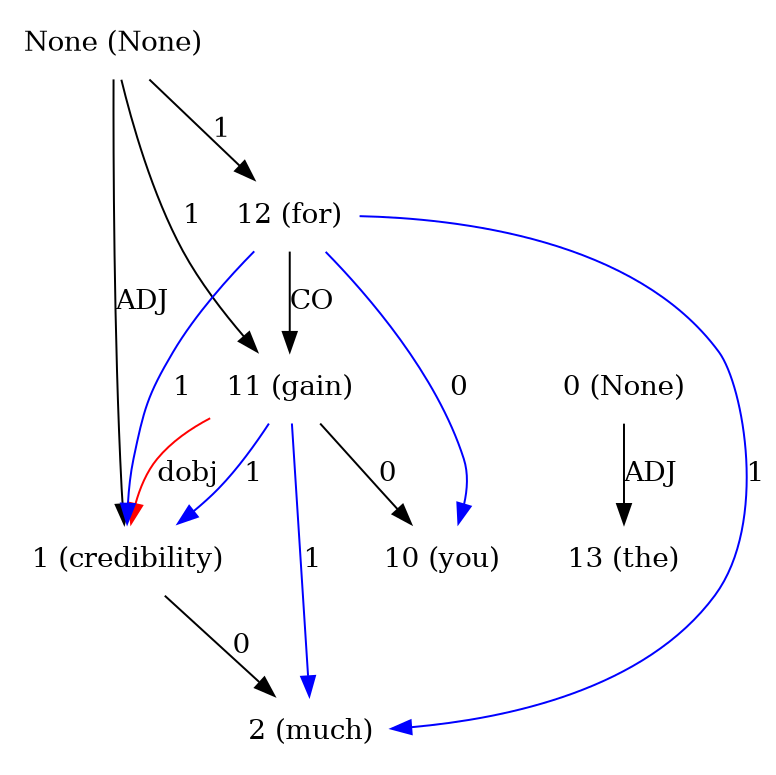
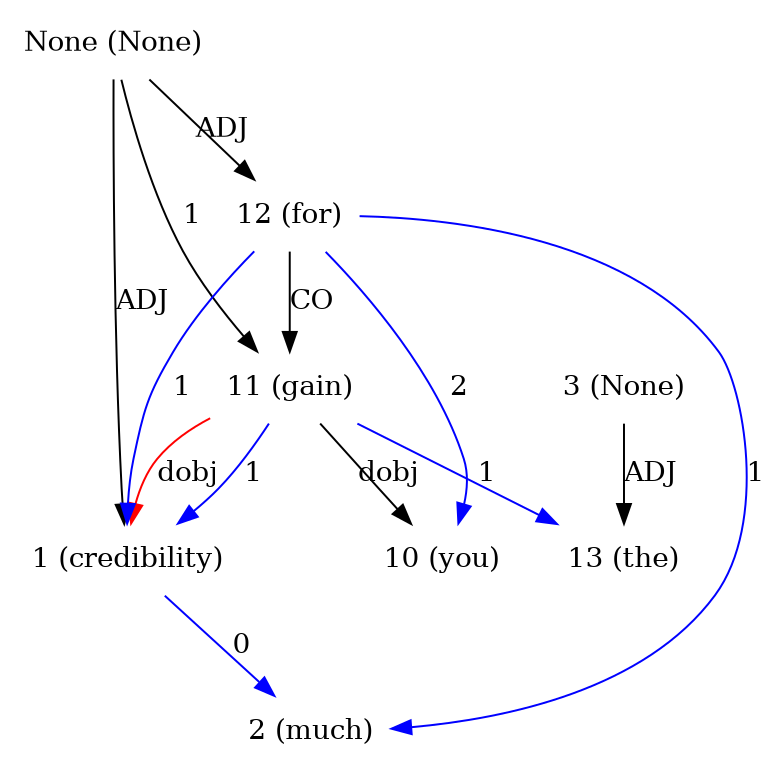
edge "None (None)" -> "12 (for)": label "1" -> "ADJ"
edge "12 (for)" -> "10 (you)": label "0" -> "2"
node "0 (None)": label "0 (None)" -> "3 (None)"
edge "11 (gain)" -> "10 (you)": label "0" -> "dobj"
edge "11 (gain)" -> "2 (much)": now "11 (gain)" -> "13 (the)"
edge "1 (credibility)" -> "2 (much)": color black -> blue
